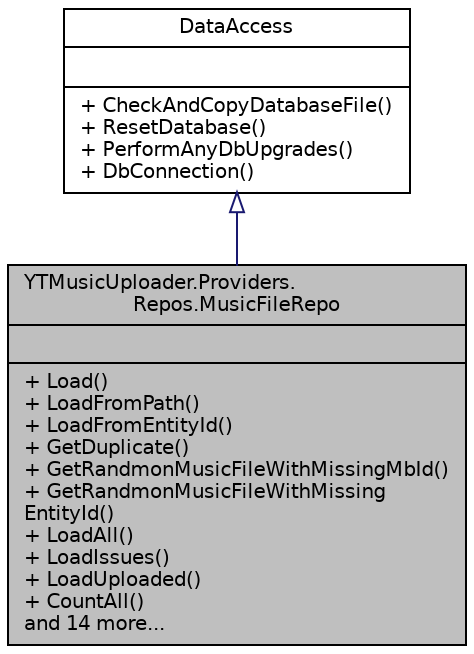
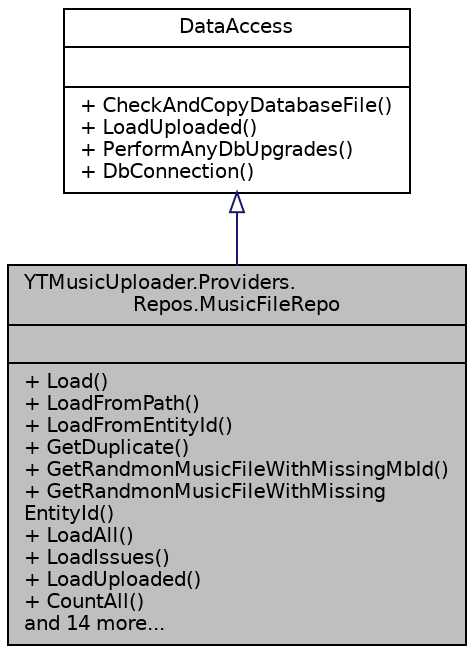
node "DataAccess": text "+ ResetDatabase()" -> "+ LoadUploaded()"
